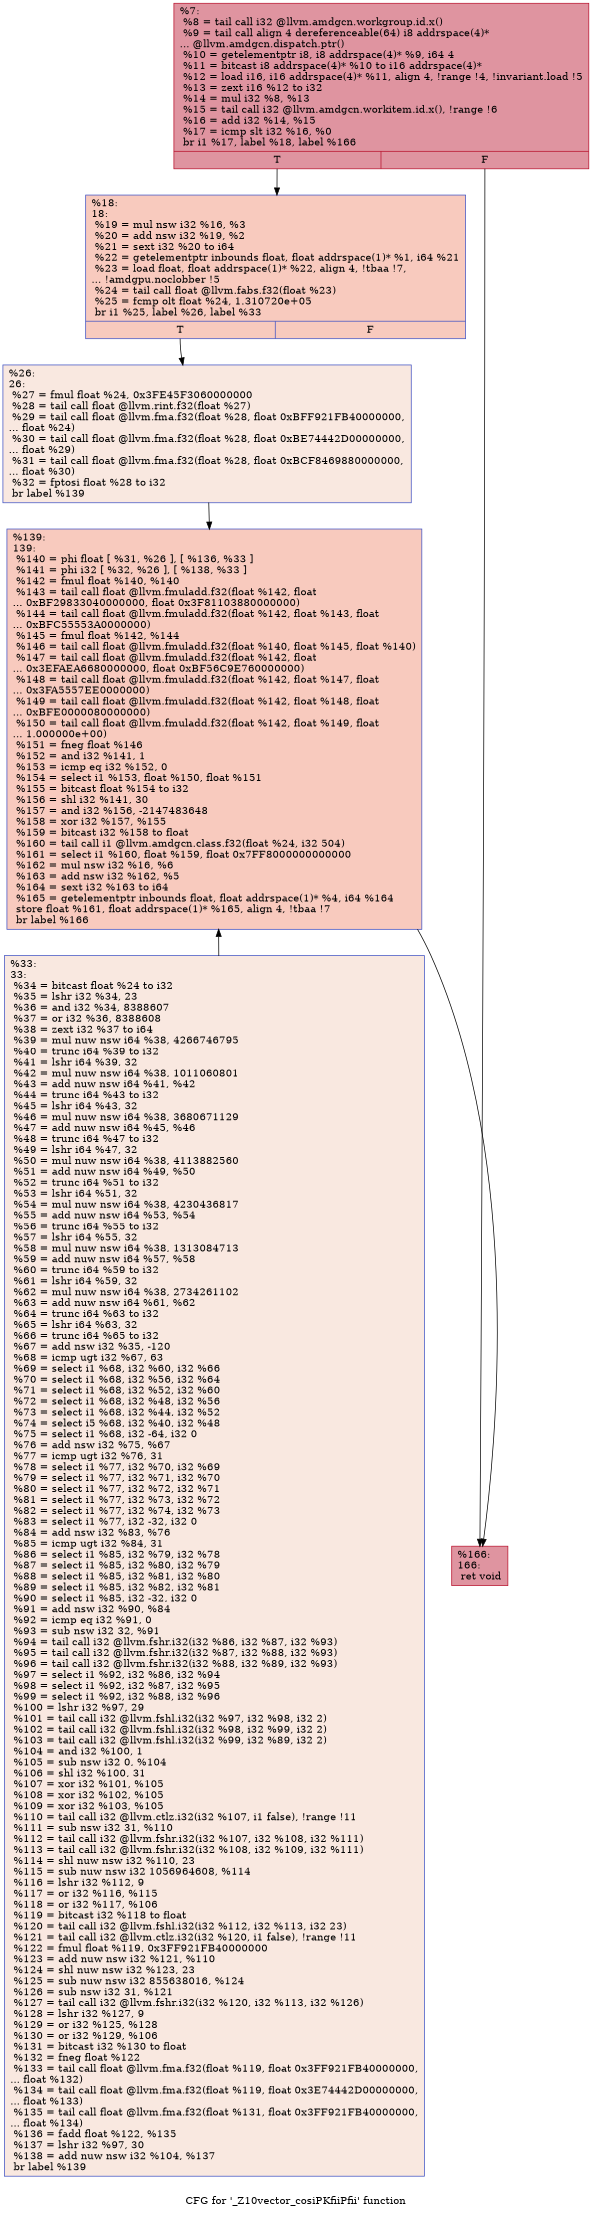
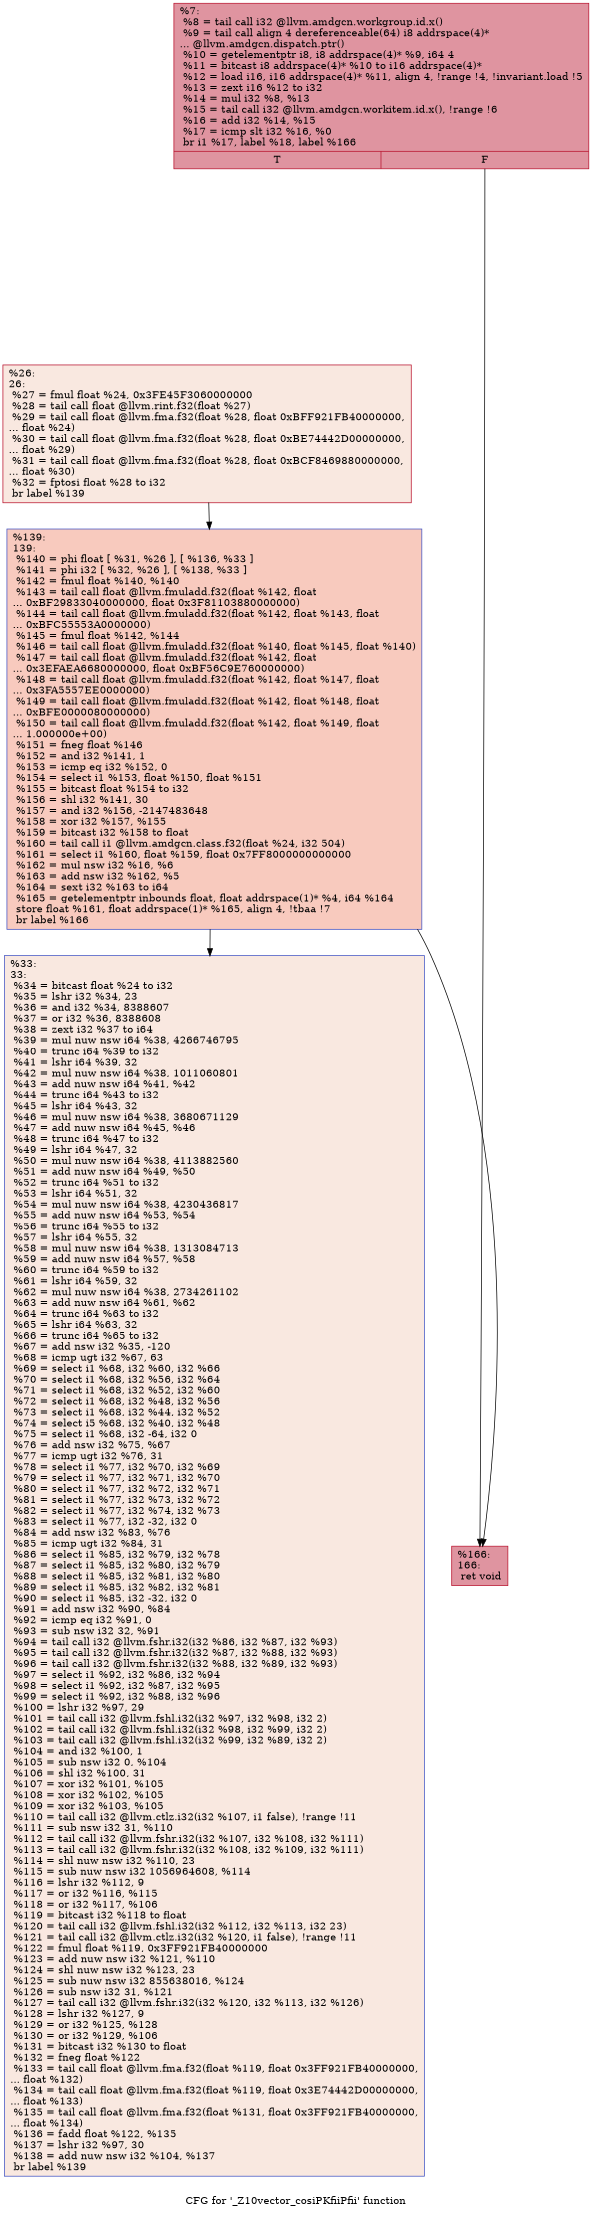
node "%18:": removed
node "%26:": color #3d50c3ff -> #b70d28ff
edge "%33:" -> "%139:": reversed
